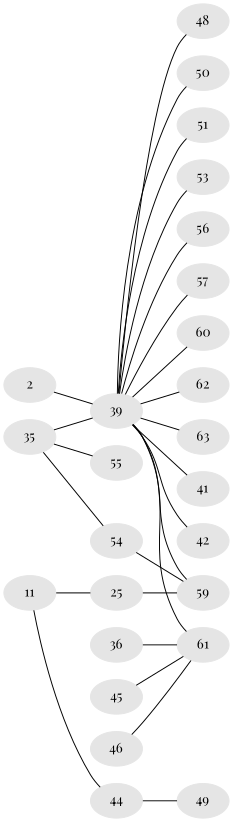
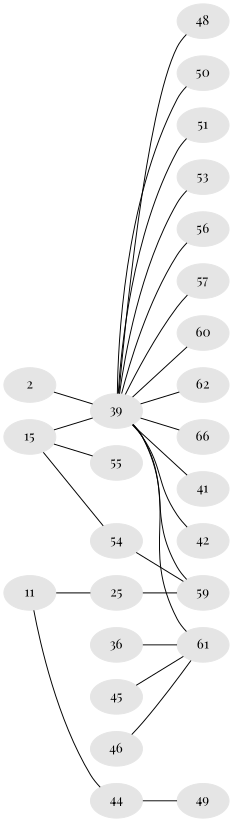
node "35": label "35" -> "15"
node "63": label "63" -> "66"
